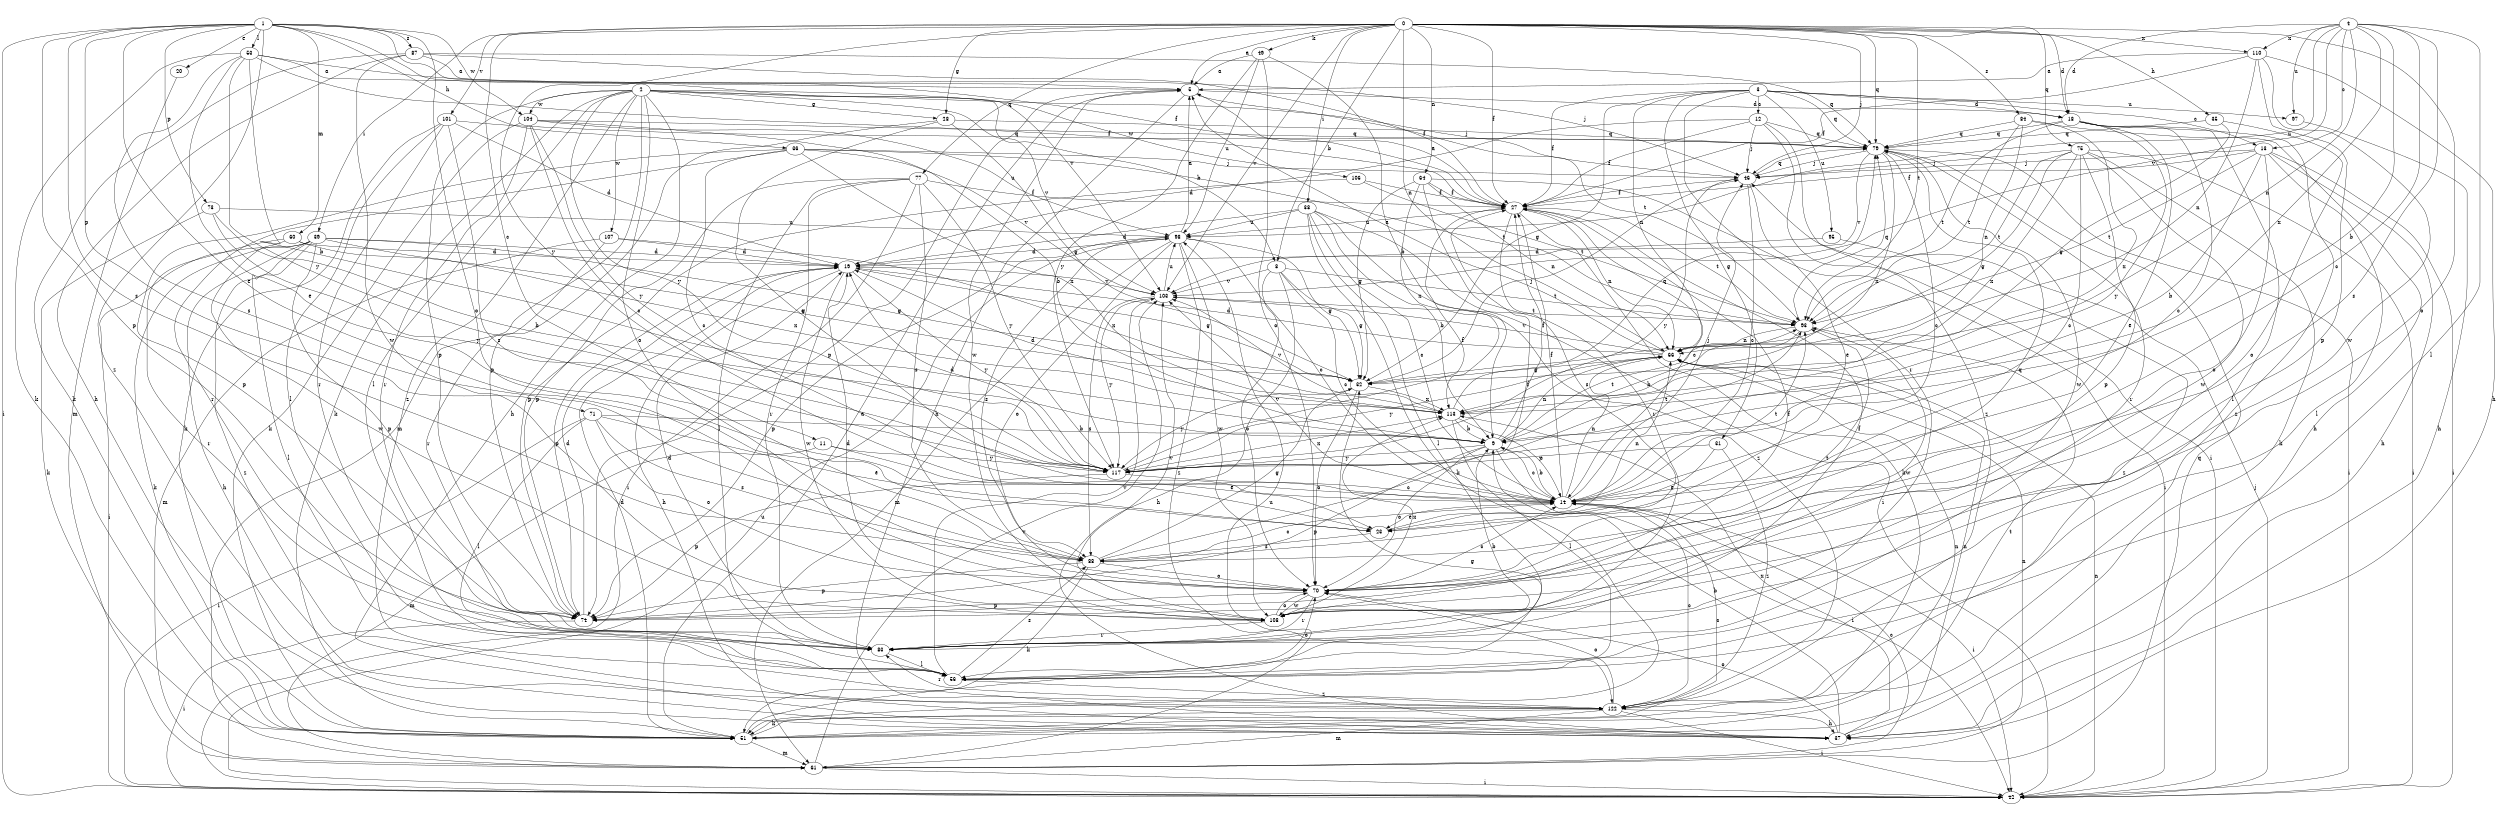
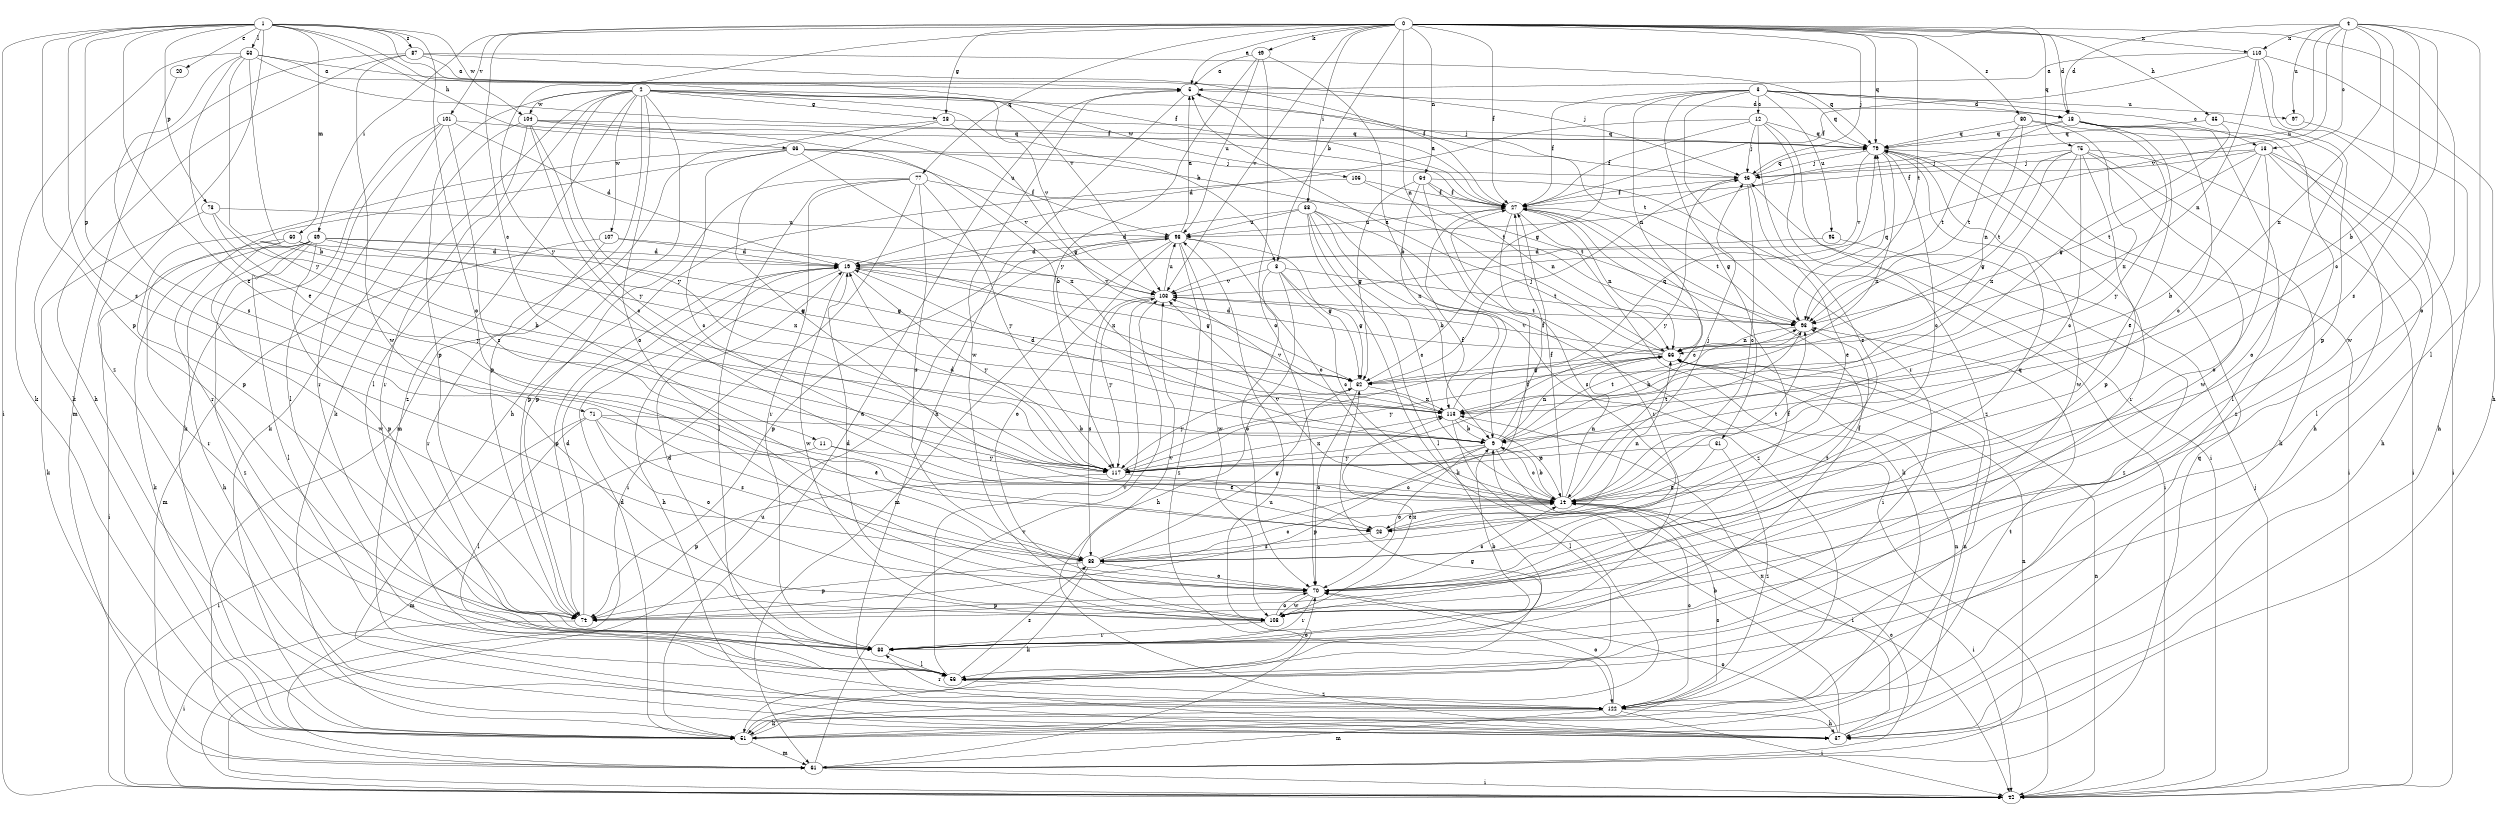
node "84": label "84" -> "80"
edge "4" -> "66": removed, label "n"
edge "5" -> "74": removed, label "p"
edge "98" -> "88": now "12" -> "88"
edge "93" -> "108": removed, label "w"
